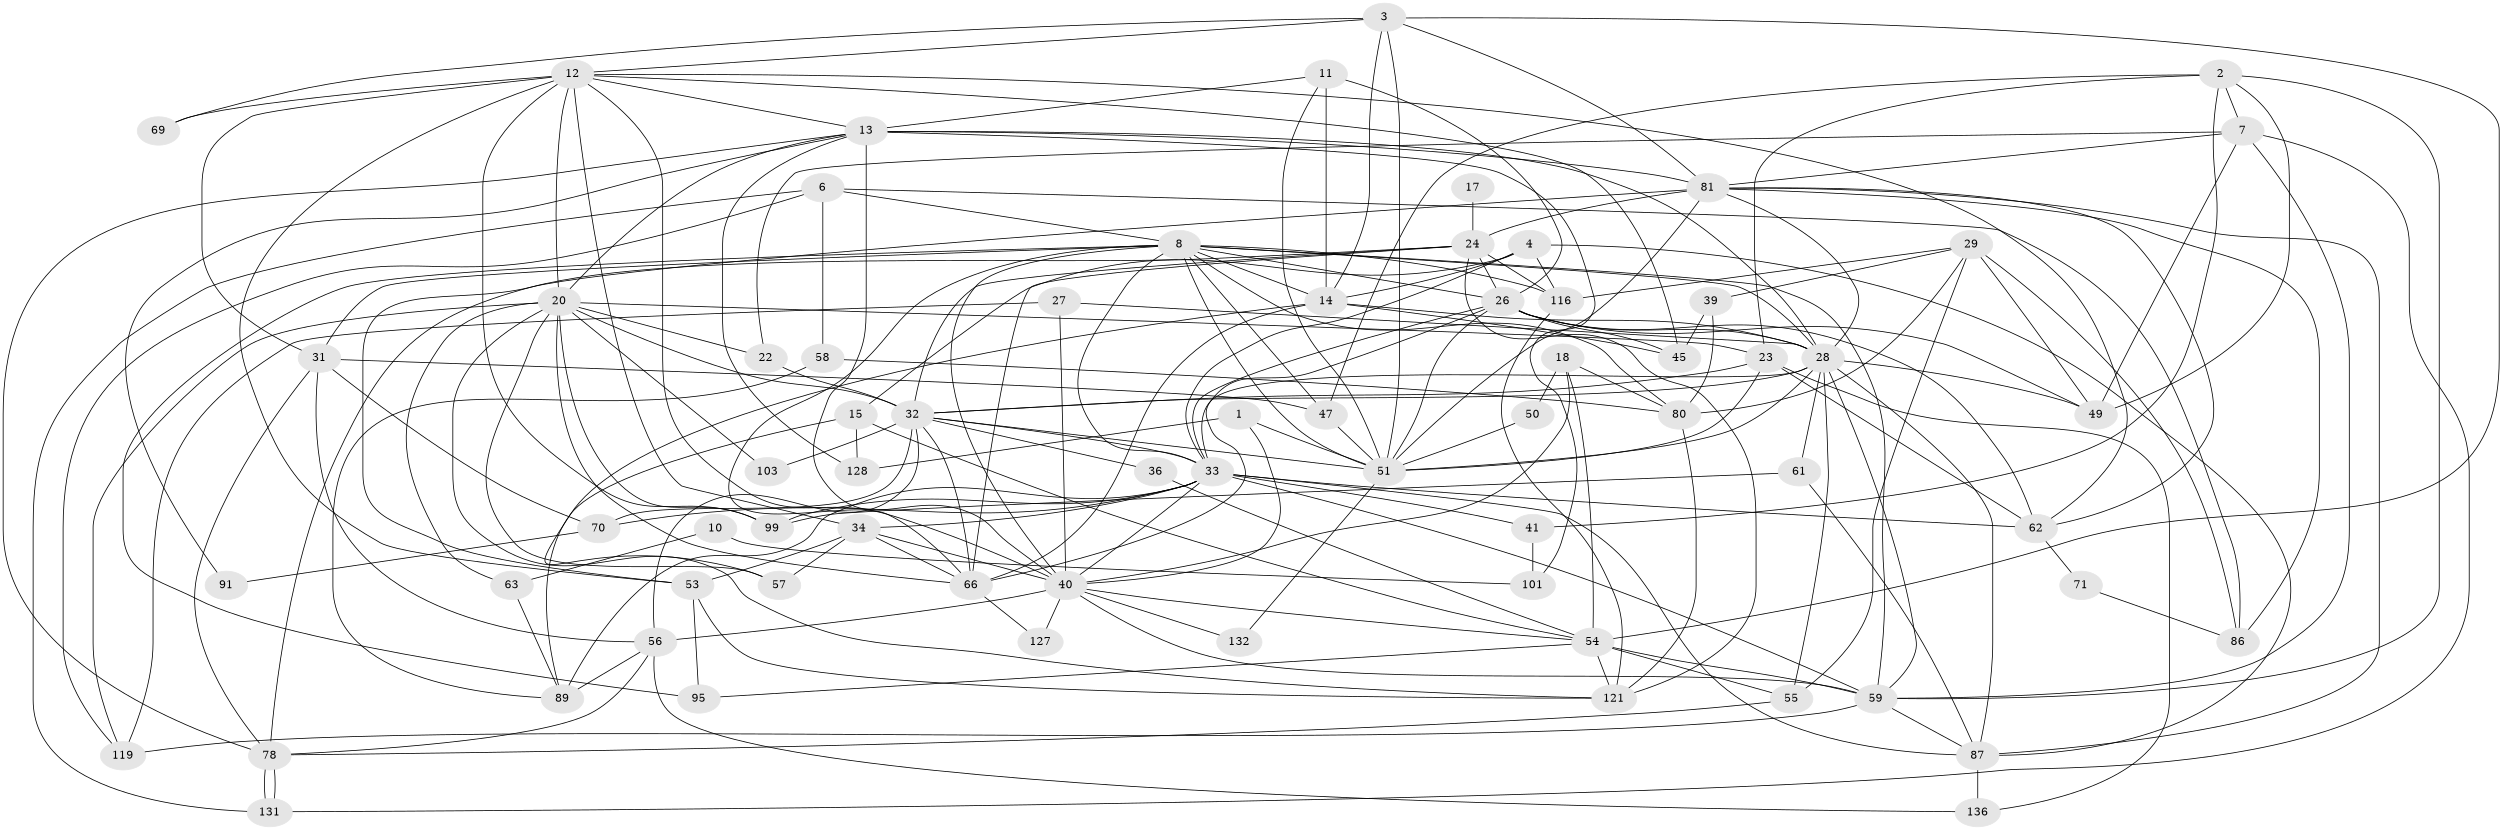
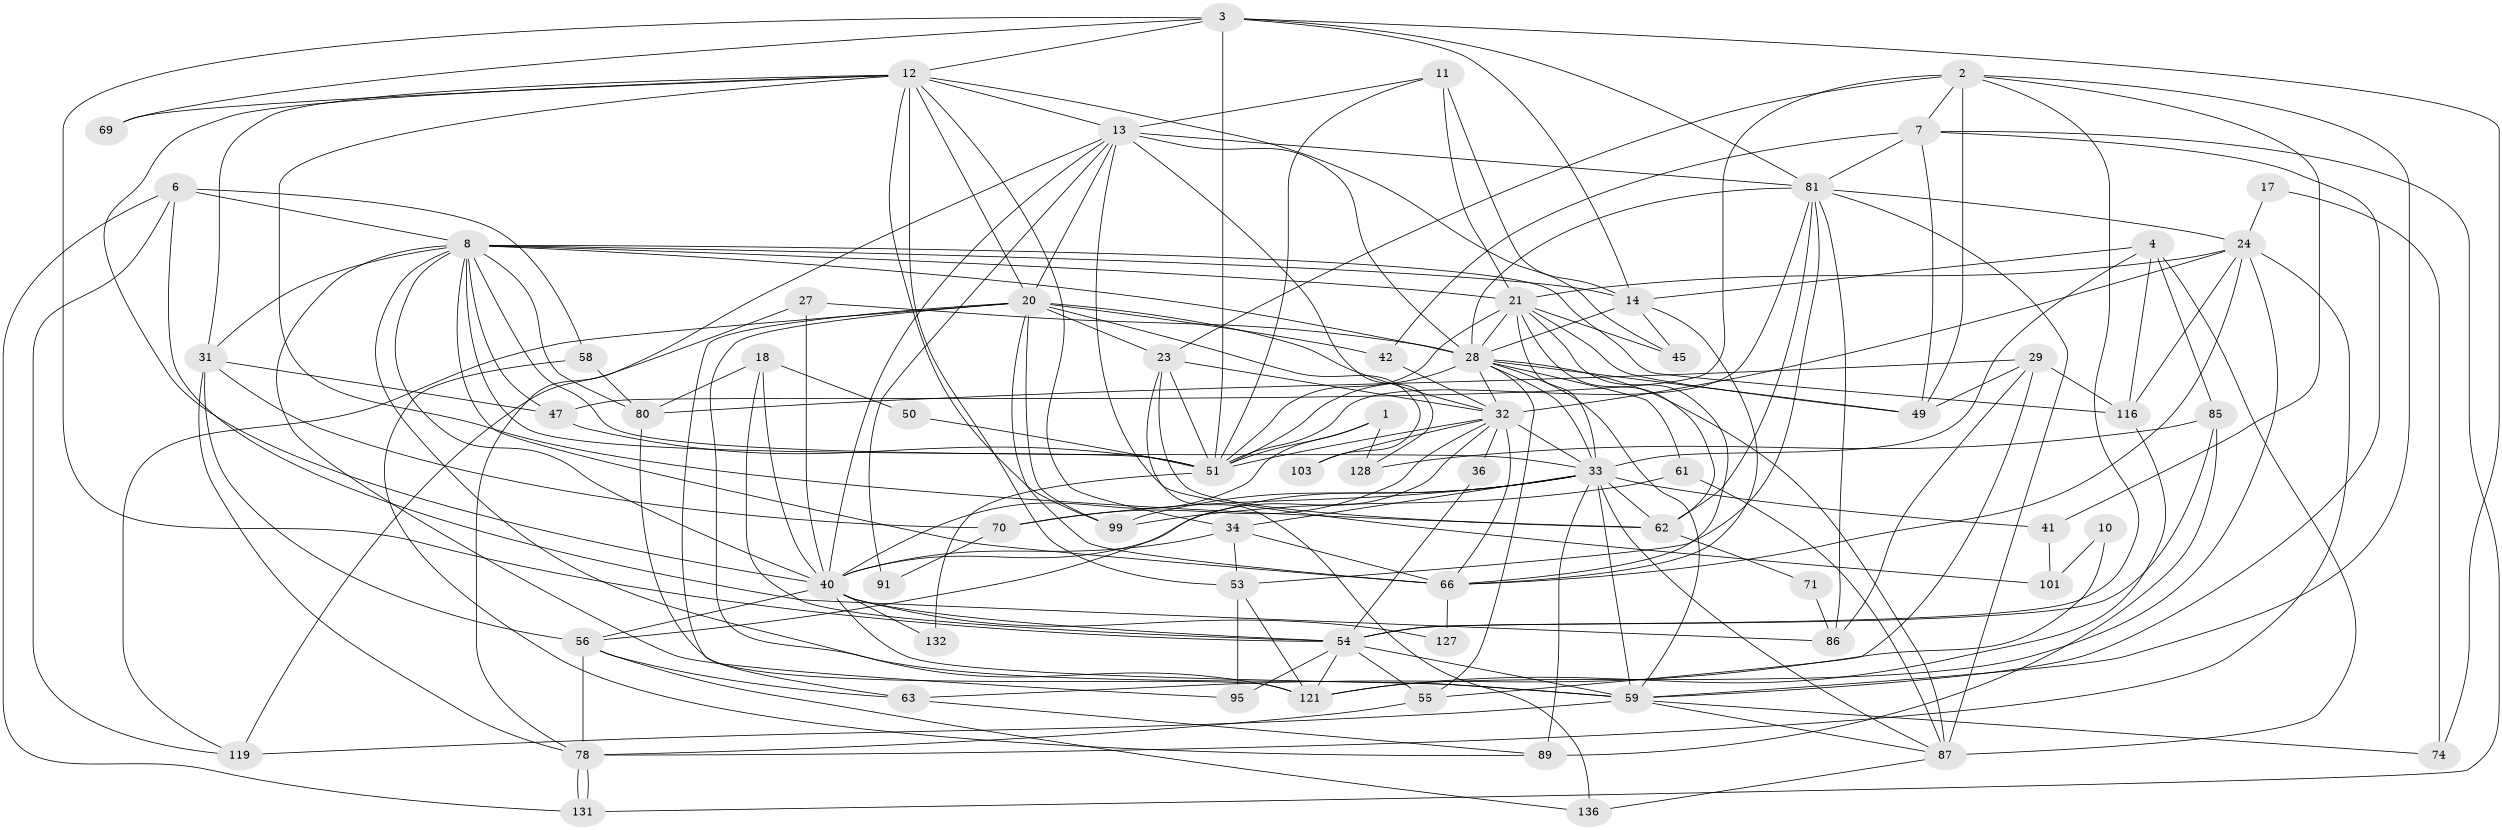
node "26": label "26" -> "21"
node "39": removed
node "22": label "22" -> "42"
node "15": label "15" -> "85"
node "57": removed
edge "2" -- "54": added
edge "56" -- "89": now "56" -- "63"
node "74": added
